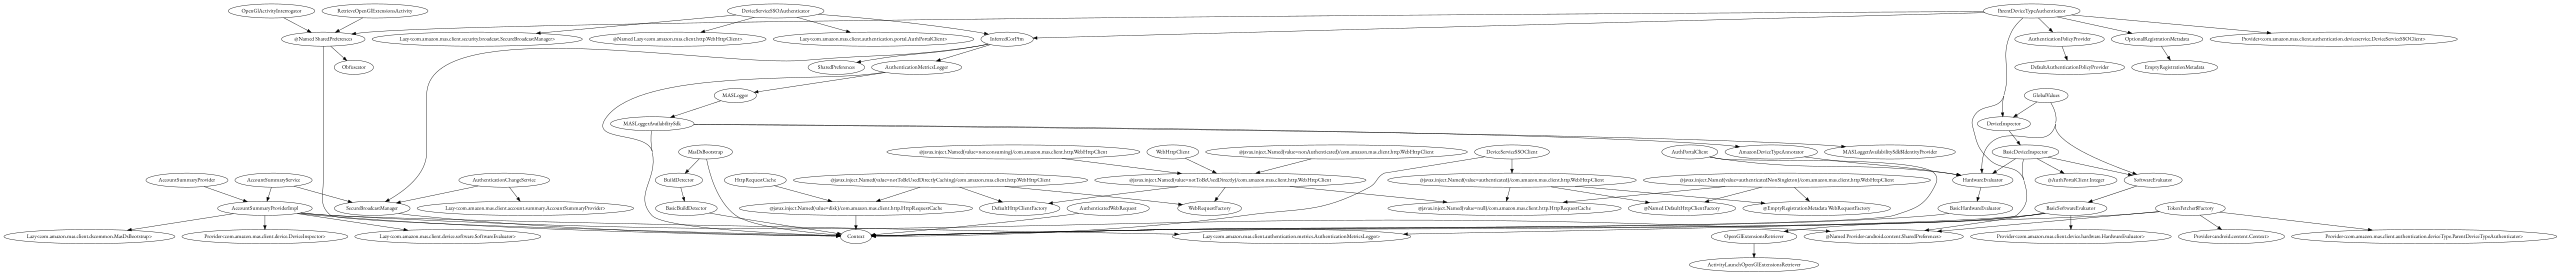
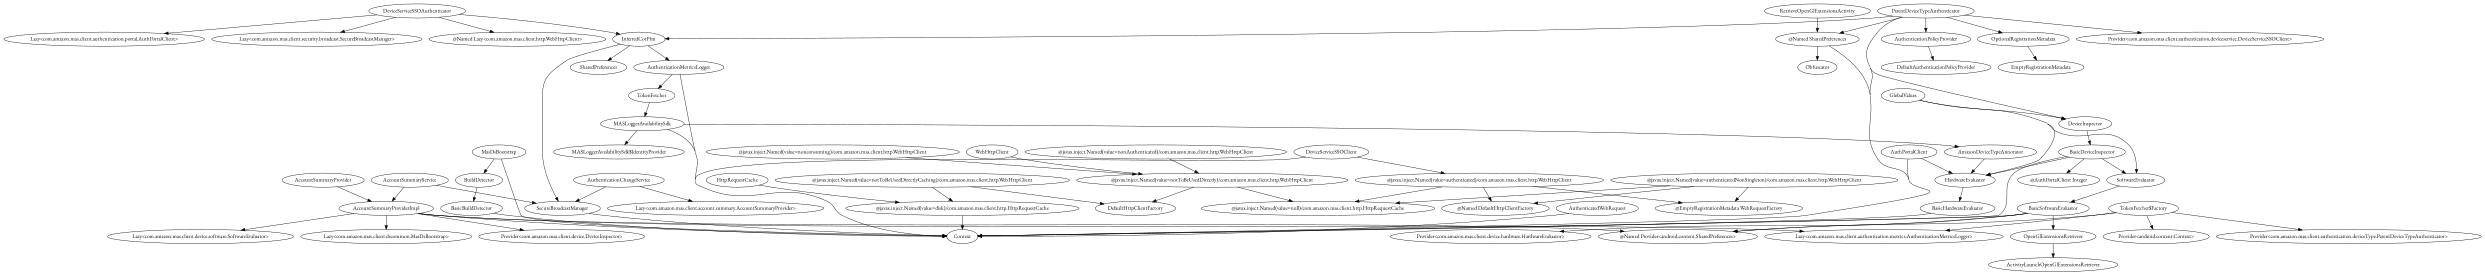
node "OpenGlActivityInterrogator": removed
node "MASLogger": label "MASLogger" -> "TokenFetcher"
node "WebRequestFactory": removed
